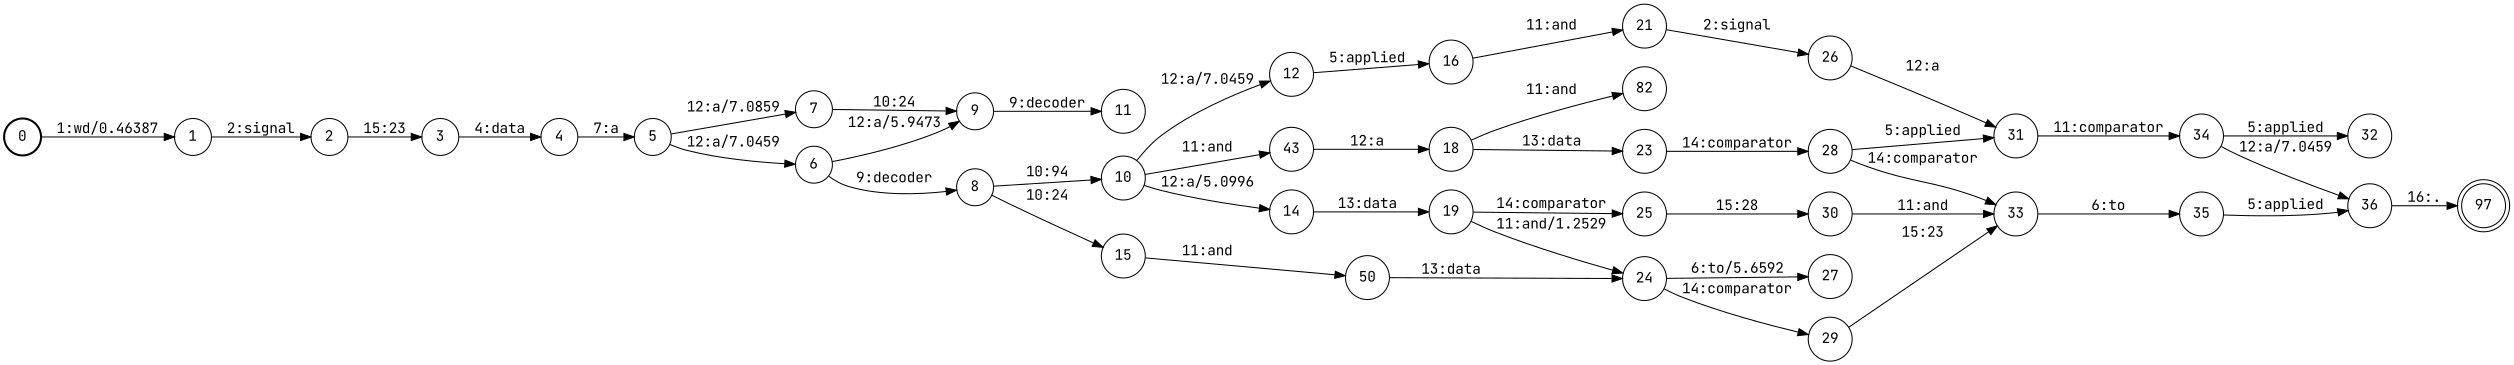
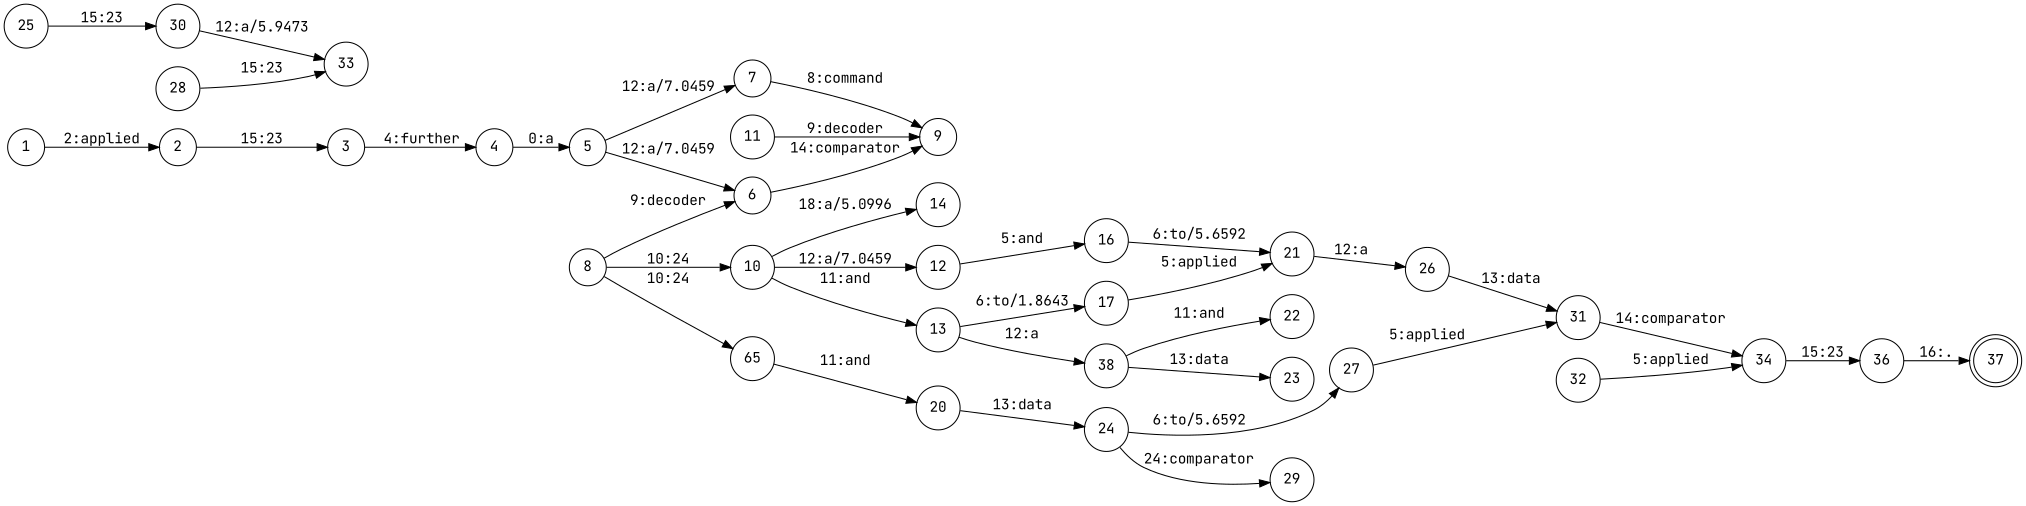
edge "16" -> "21": label "11:and" -> "6:to/5.6592"
edge "21" -> "26": label "2:signal" -> "12:a"
edge "12" -> "16": label "5:applied" -> "5:and"
edge "26" -> "31": label "12:a" -> "13:data"
node "82": label "82" -> "22"
edge "7" -> "9": label "10:24" -> "8:command"
edge "5" -> "7": label "12:a/7.0859" -> "12:a/7.0459"
edge "9" -> "11": reversed
edge "6" -> "9": label "12:a/5.9473" -> "14:comparator"
edge "31" -> "34": label "11:comparator" -> "14:comparator"
edge "1" -> "2": label "2:signal" -> "2:applied"
edge "3" -> "4": label "4:data" -> "4:further"
edge "4" -> "5": label "7:a" -> "0:a"
edge "34" -> "32": reversed
node "0": removed
edge "28" -> "31": now "27" -> "31"
edge "34" -> "36": label "12:a/7.0459" -> "15:23"
node "43": label "43" -> "13"
node "18": label "18" -> "38"
edge "23" -> "28": removed, label "14:comparator"
edge "28" -> "33": label "14:comparator" -> "15:23"
edge "8" -> "10": label "10:94" -> "10:24"
edge "10" -> "14": label "12:a/5.0996" -> "18:a/5.0996"
edge "6" -> "8": reversed
edge "25" -> "30": label "15:28" -> "15:23"
edge "30" -> "33": label "11:and" -> "12:a/5.9473"
node "97": label "97" -> "37"
node "19": removed
node "35": removed
node "15": label "15" -> "65"
node "50": label "50" -> "20"
edge "29" -> "33": removed, label "15:23"
edge "24" -> "29": label "14:comparator" -> "24:comparator"
node "17": added
